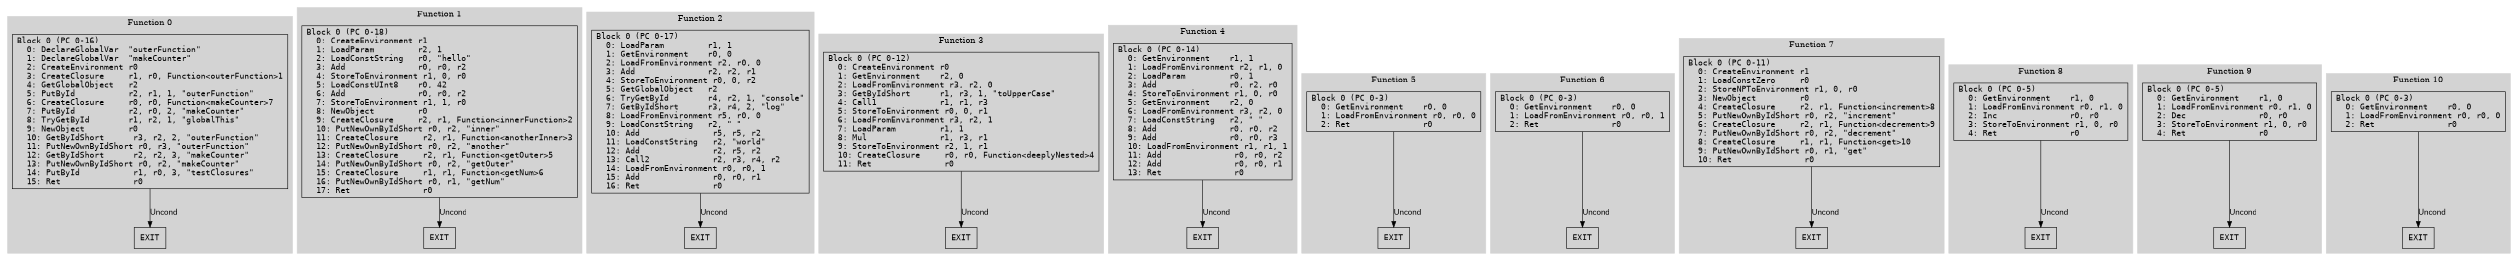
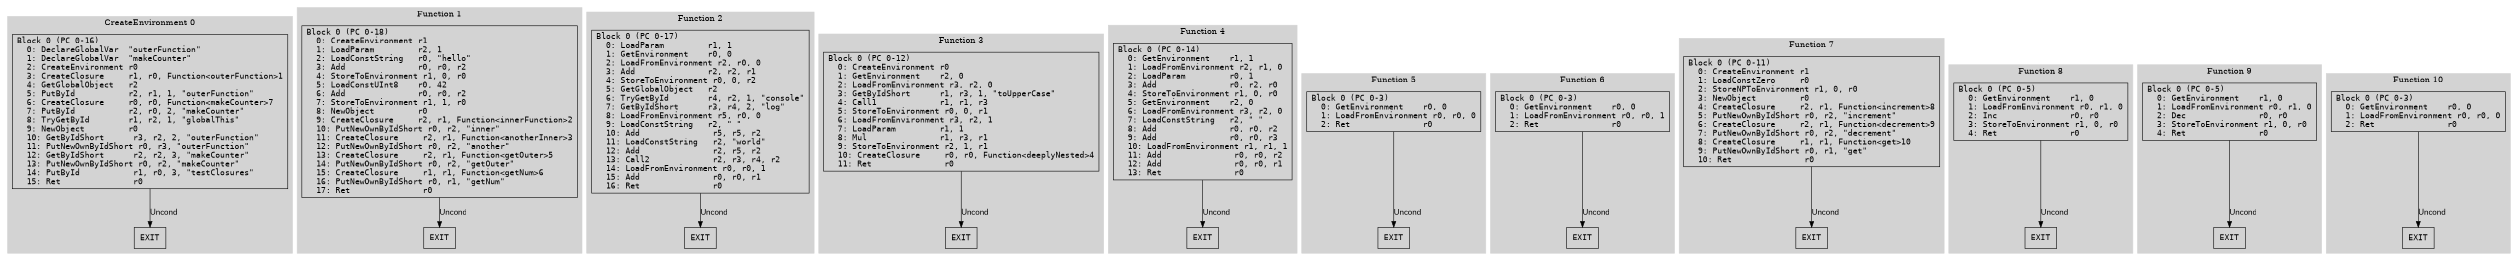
cluster "Function 0": label "Function 0" -> "CreateEnvironment 0"
